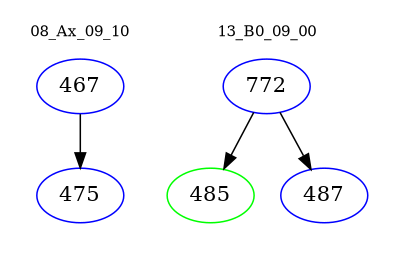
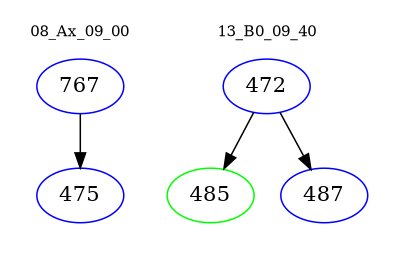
cluster "08_Ax_09_10": label "08_Ax_09_10" -> "08_Ax_09_00"
cluster "13_B0_09_00": label "13_B0_09_00" -> "13_B0_09_40"
node "467": label "467" -> "767"
node "772": label "772" -> "472"
